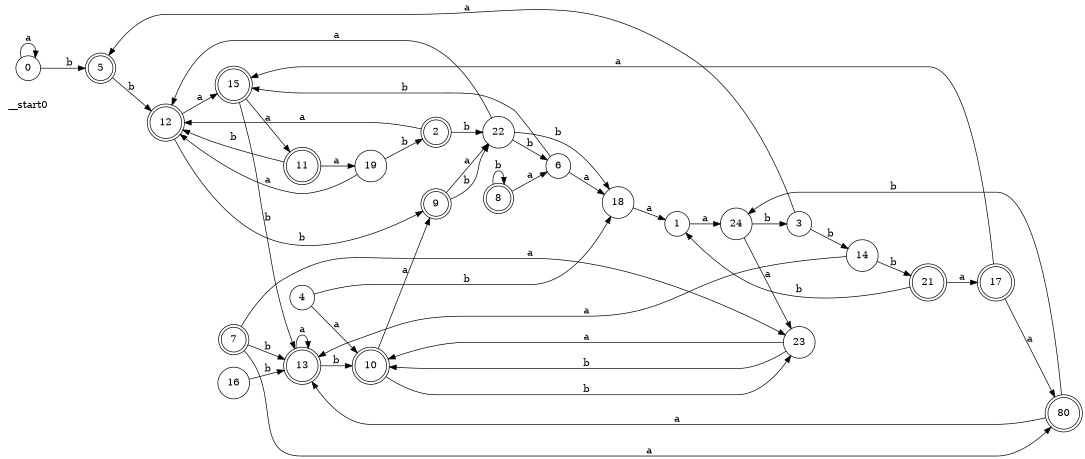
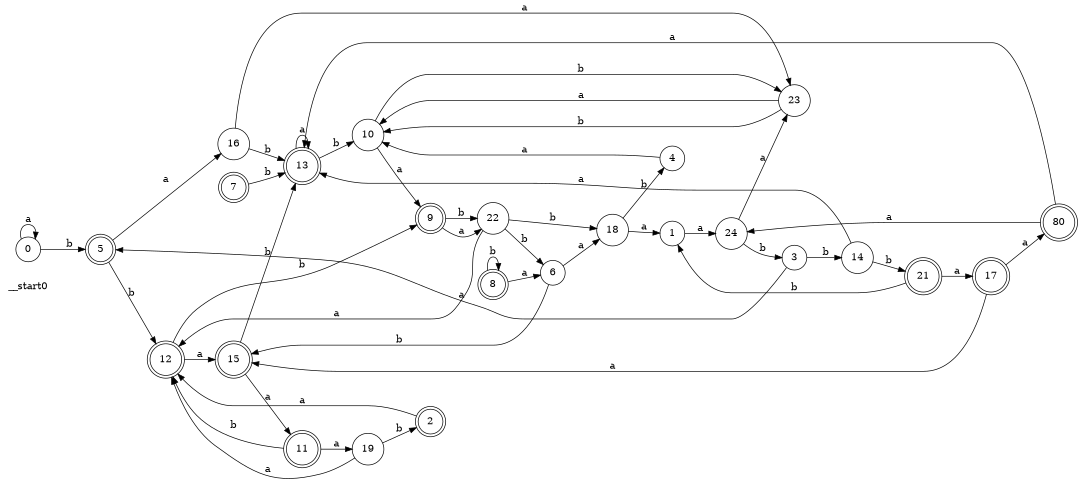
edge "2" -> "22": removed, label "b"
edge "80" -> "24": label "b" -> "a"
edge "5" -> "16": added, label "a"
edge "7" -> "23": now "16" -> "23"
edge "4" -> "18": reversed
node "10": shape doublecircle -> circle
edge "7" -> "80": removed, label "a"
